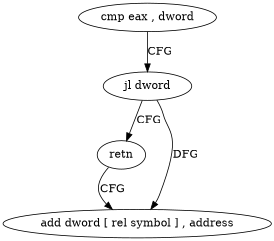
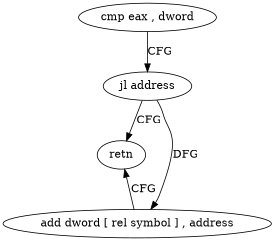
node "jl dword": label "jl dword" -> "jl address"
edge "retn" -> "add dword [ rel symbol ] , address": reversed
